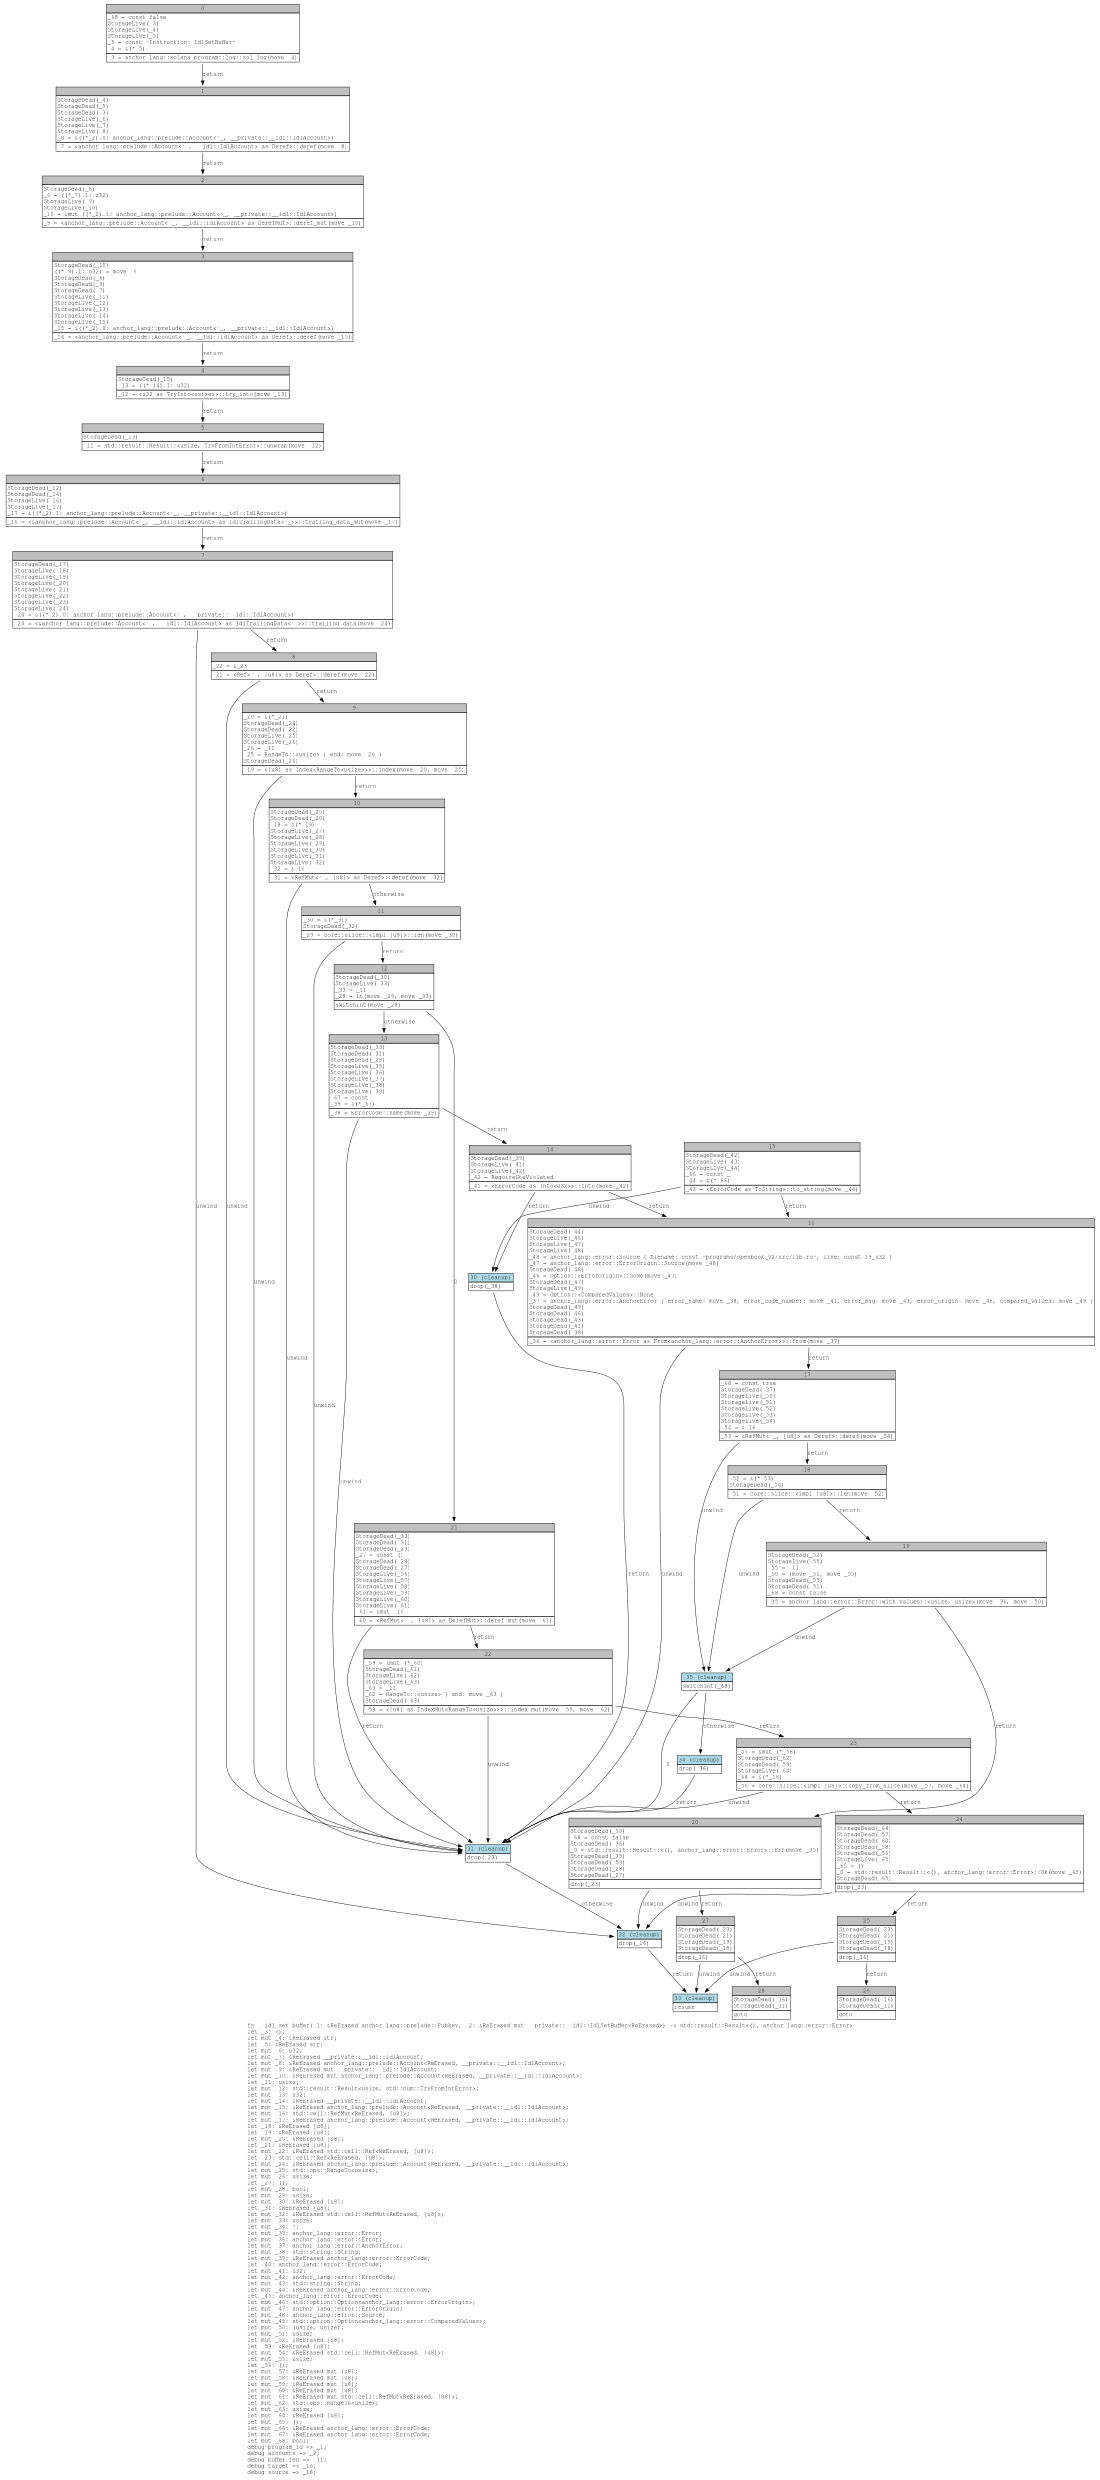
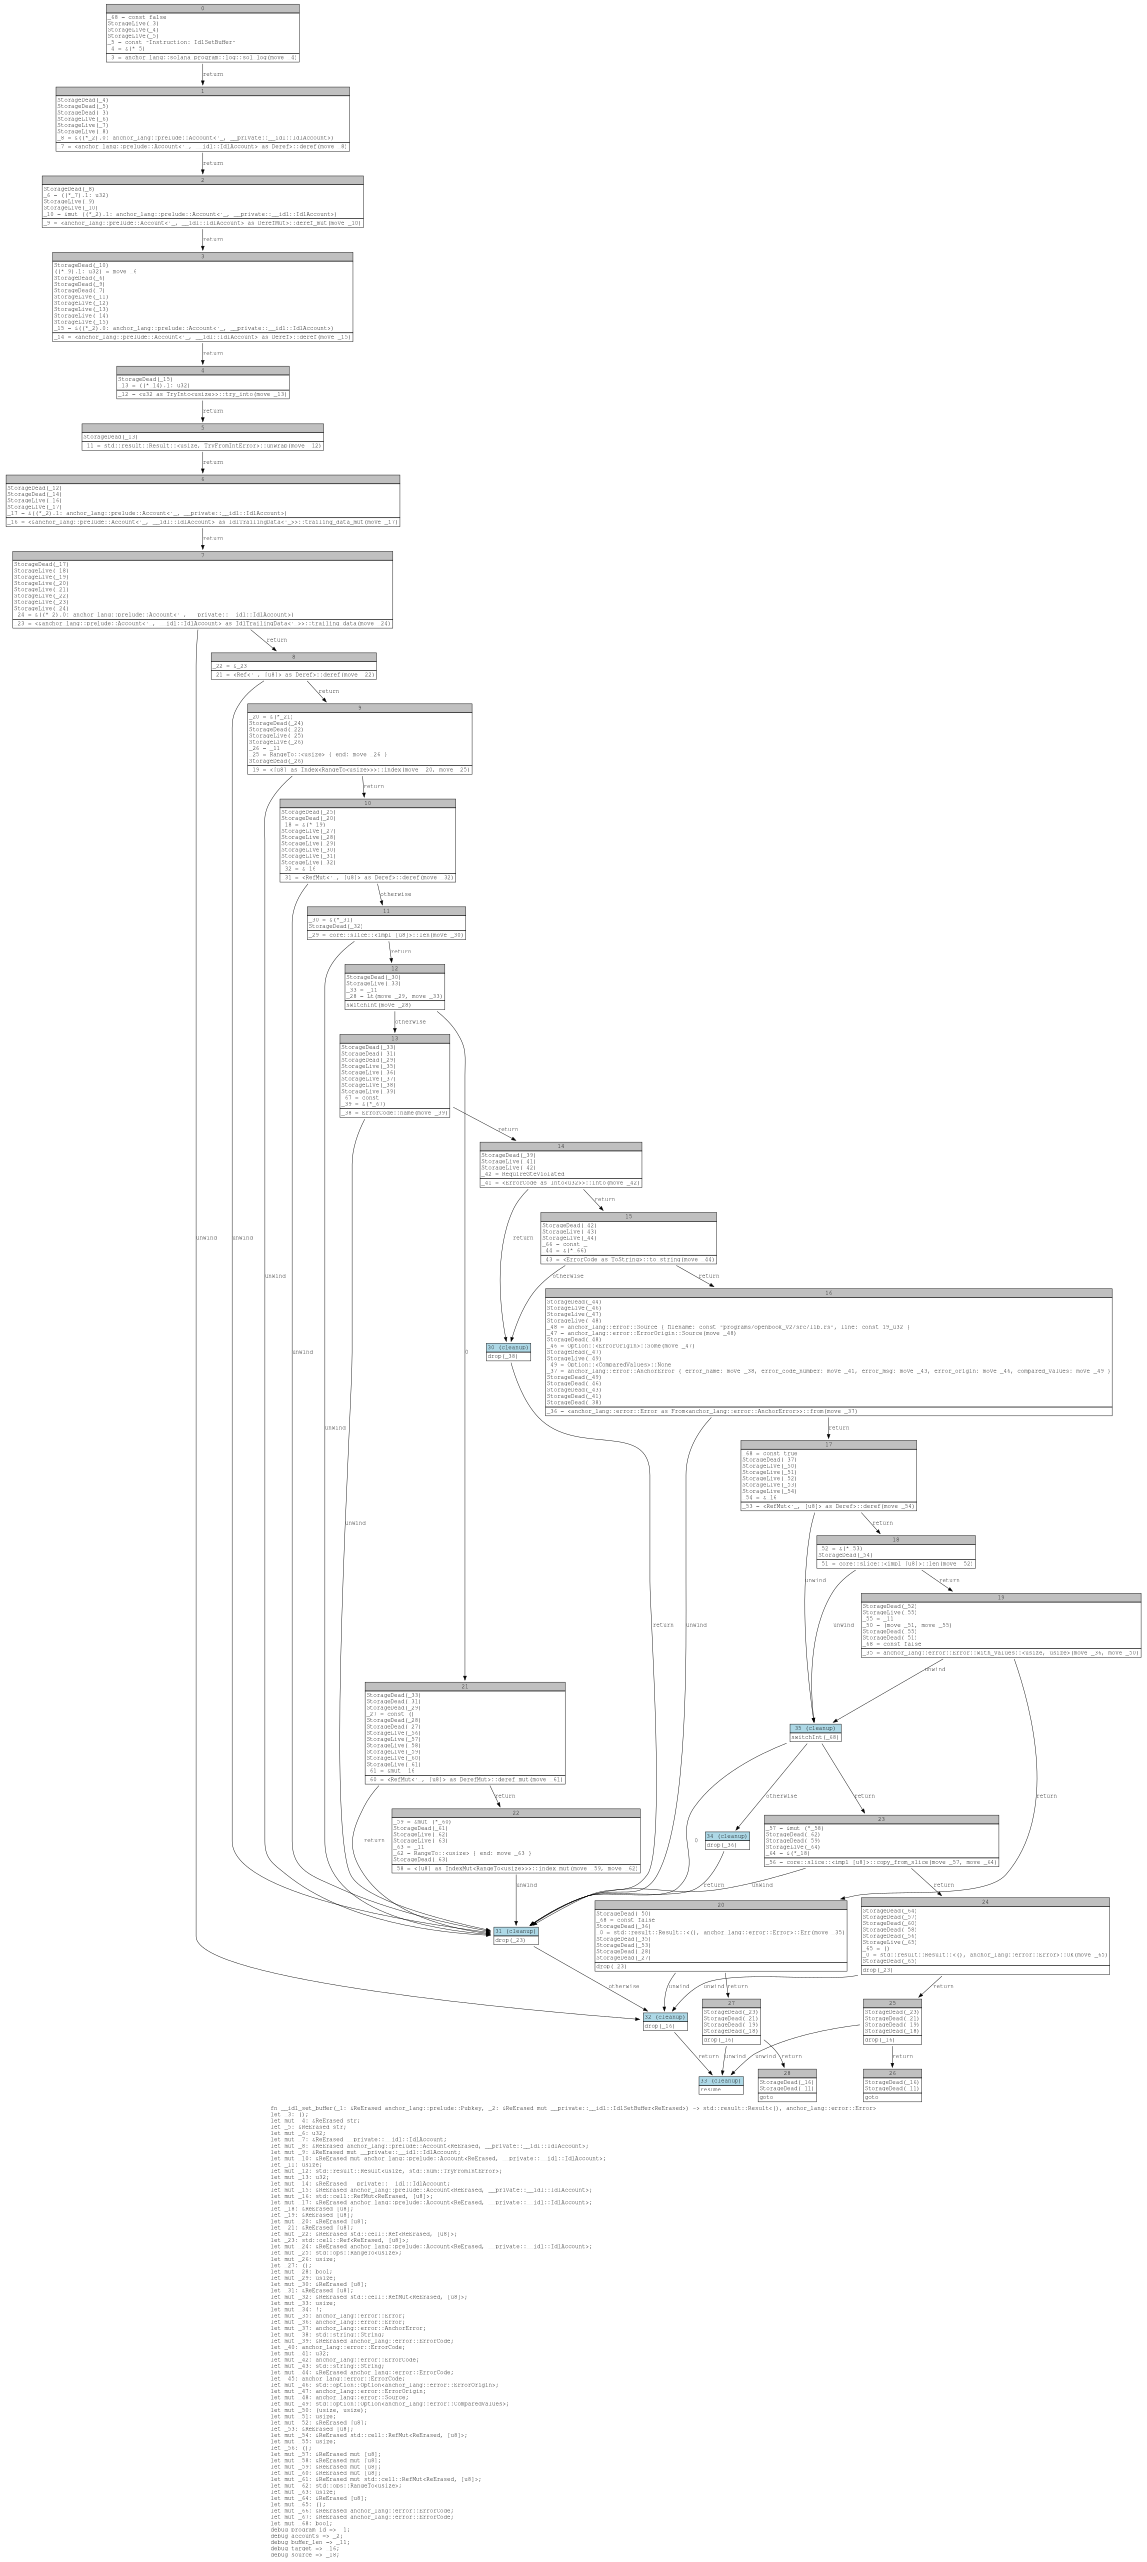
edge "14" -> "16": now "14" -> "15"
edge "15" -> "30 (cleanup)": label "unwind" -> "otherwise"
edge "22" -> "23": now "35 (cleanup)" -> "23"
